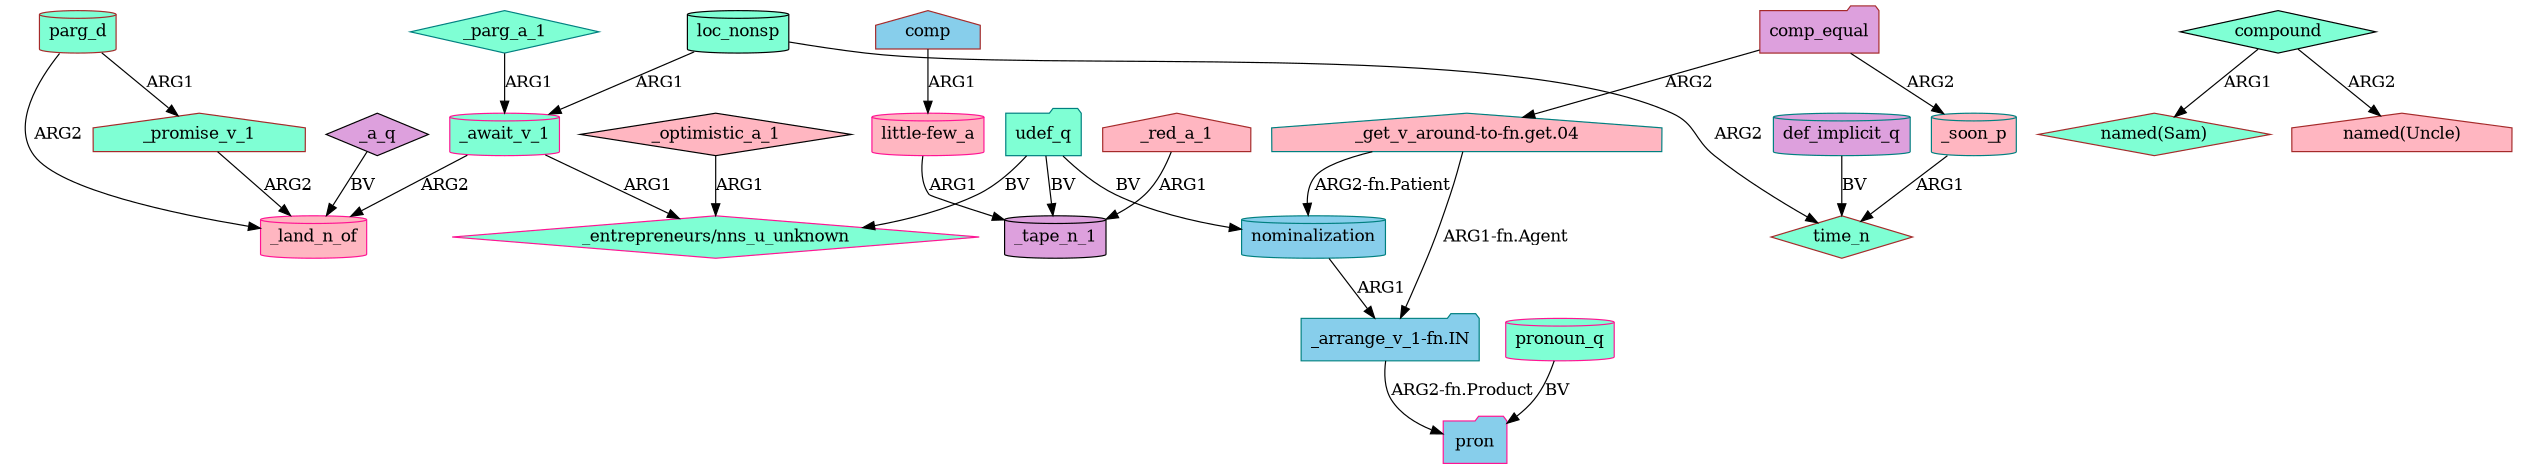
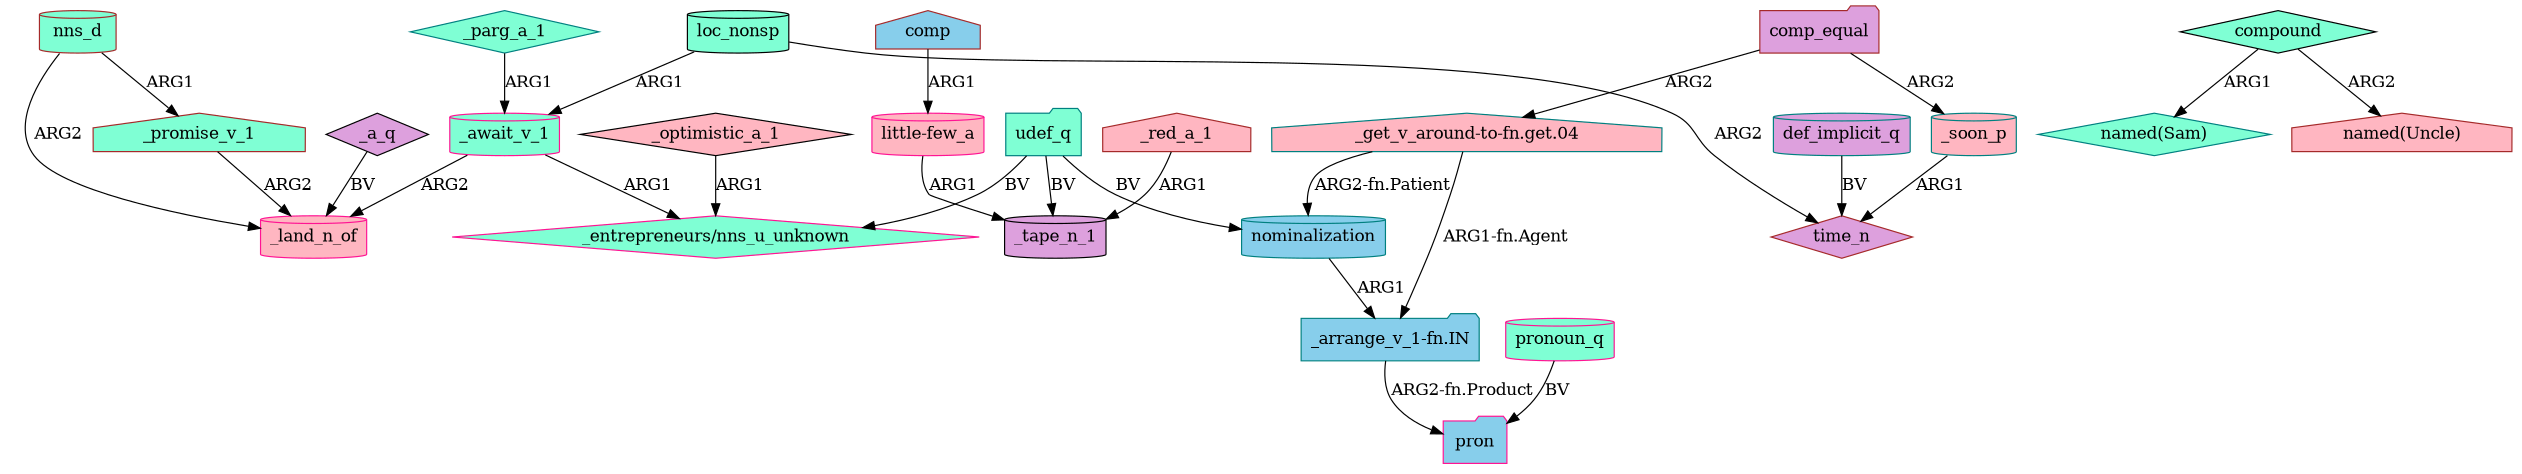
node "parg_d": label "parg_d" -> "nns_d"
node "named(Sam)": color brown -> teal
node "time_n": fillcolor aquamarine -> plum
